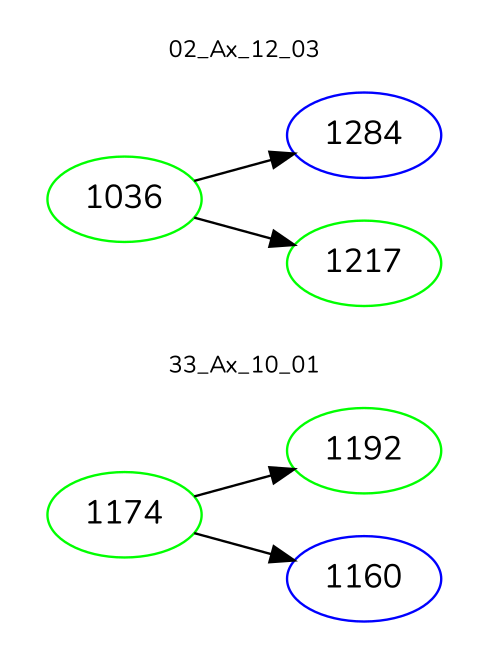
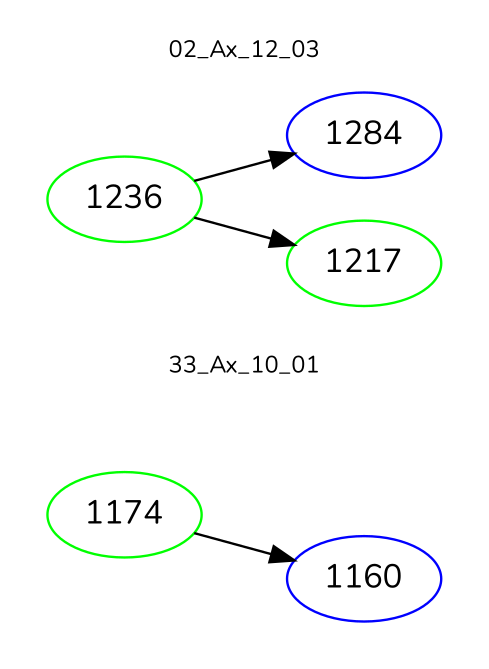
node "1036": label "1036" -> "1236"
node "1192": removed
